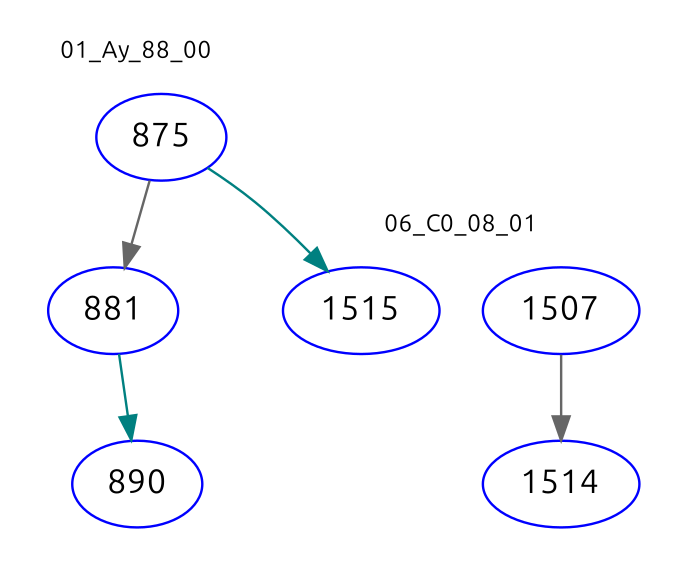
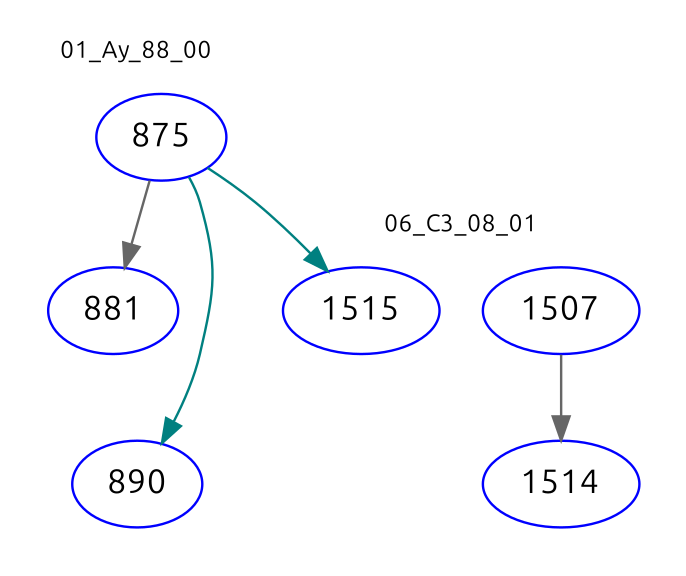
cluster "06_C0_08_01": label "06_C0_08_01" -> "06_C3_08_01"
edge "881" -> "890": now "875" -> "890"
